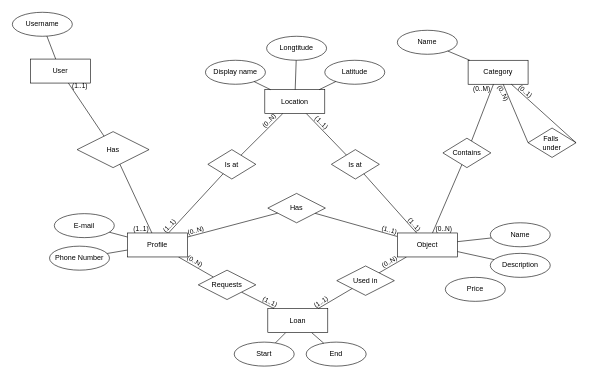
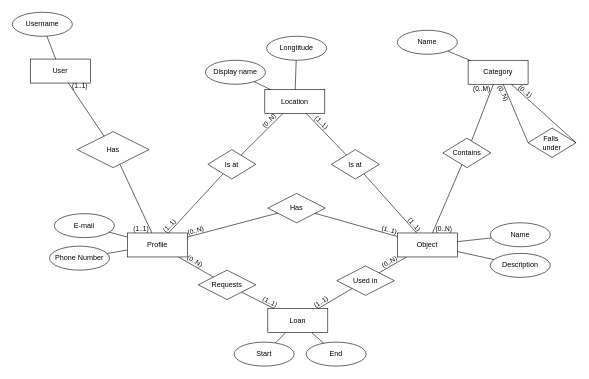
node "Latitude": removed
edge "Latitude" -- "Location": removed
node "Price": removed
